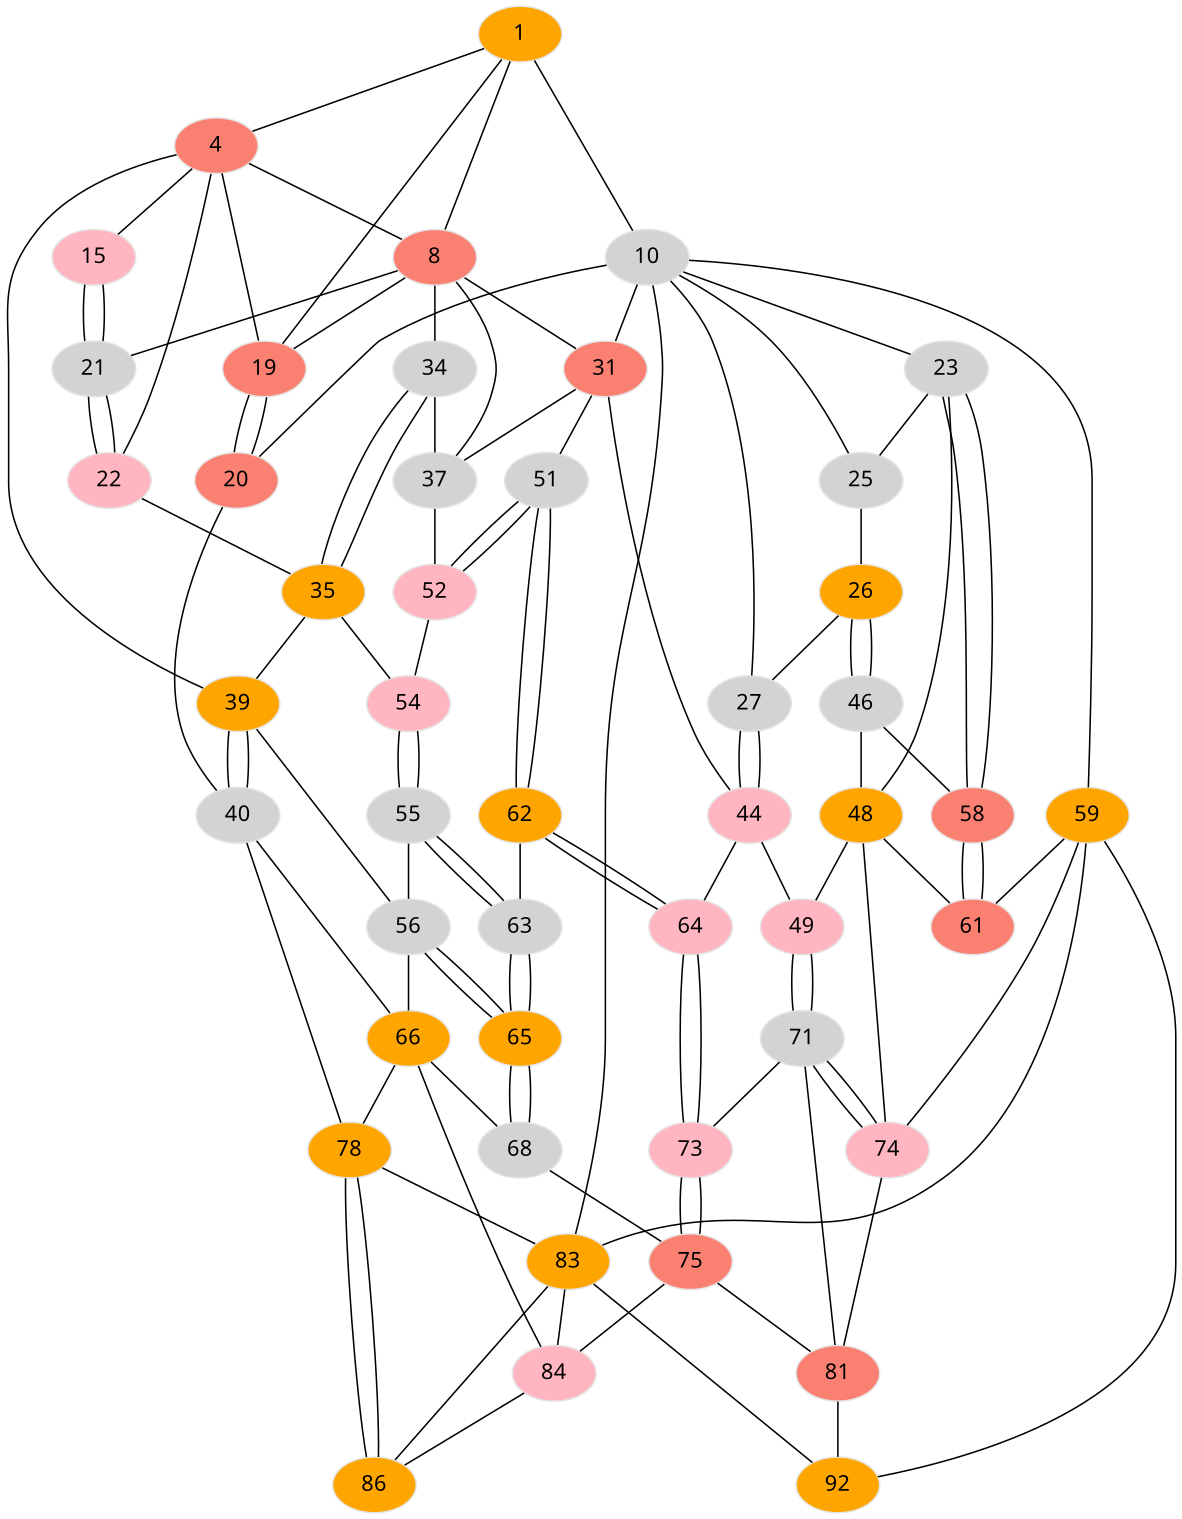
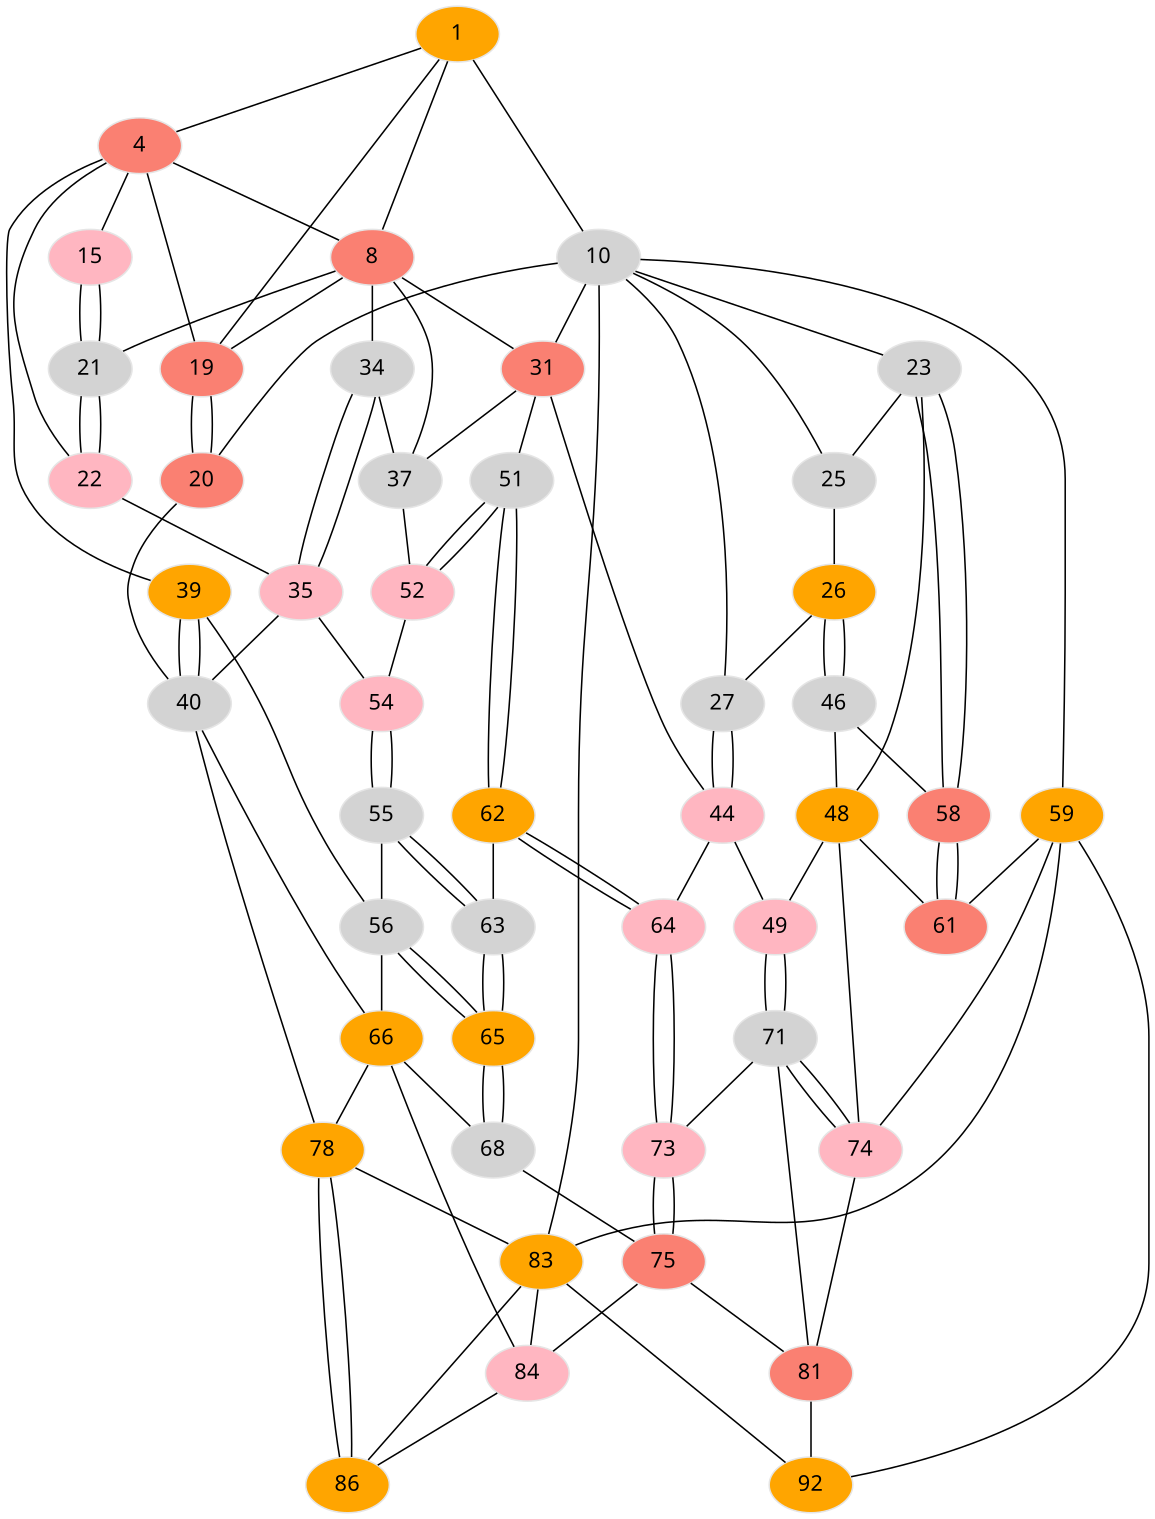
node "35": fillcolor orange -> lightpink
edge "35" -- "39": now "35" -- "40"
